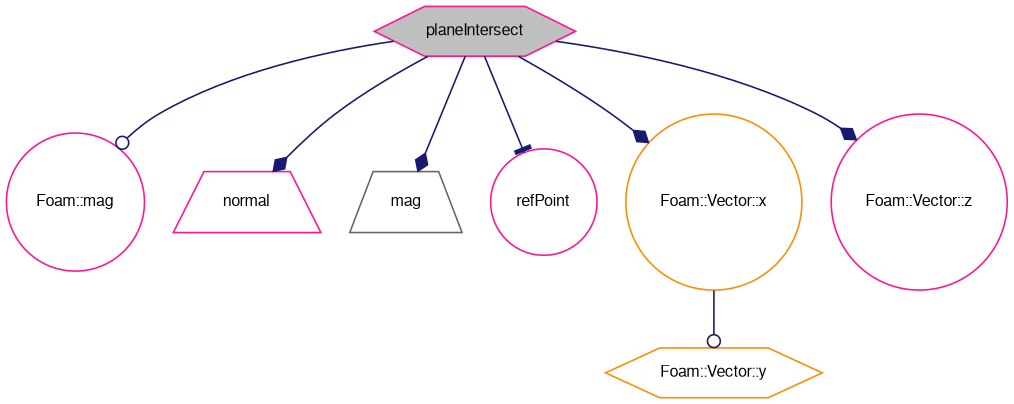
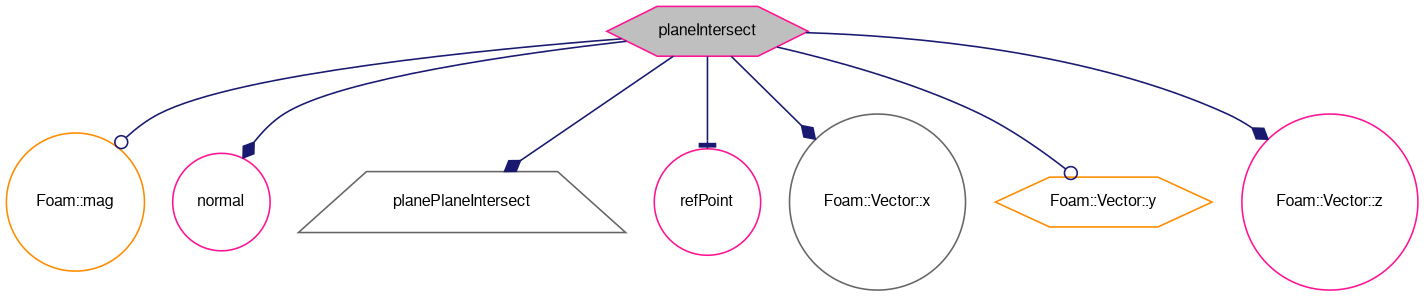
node "Foam::mag": color deeppink -> darkorange
node "normal": shape trapezium -> circle
node "mag": label "mag" -> "planePlaneIntersect"
node "Foam::Vector::x": color darkorange -> gray40
edge "Foam::Vector::x" -> "Foam::Vector::y": now "planeIntersect" -> "Foam::Vector::y"
